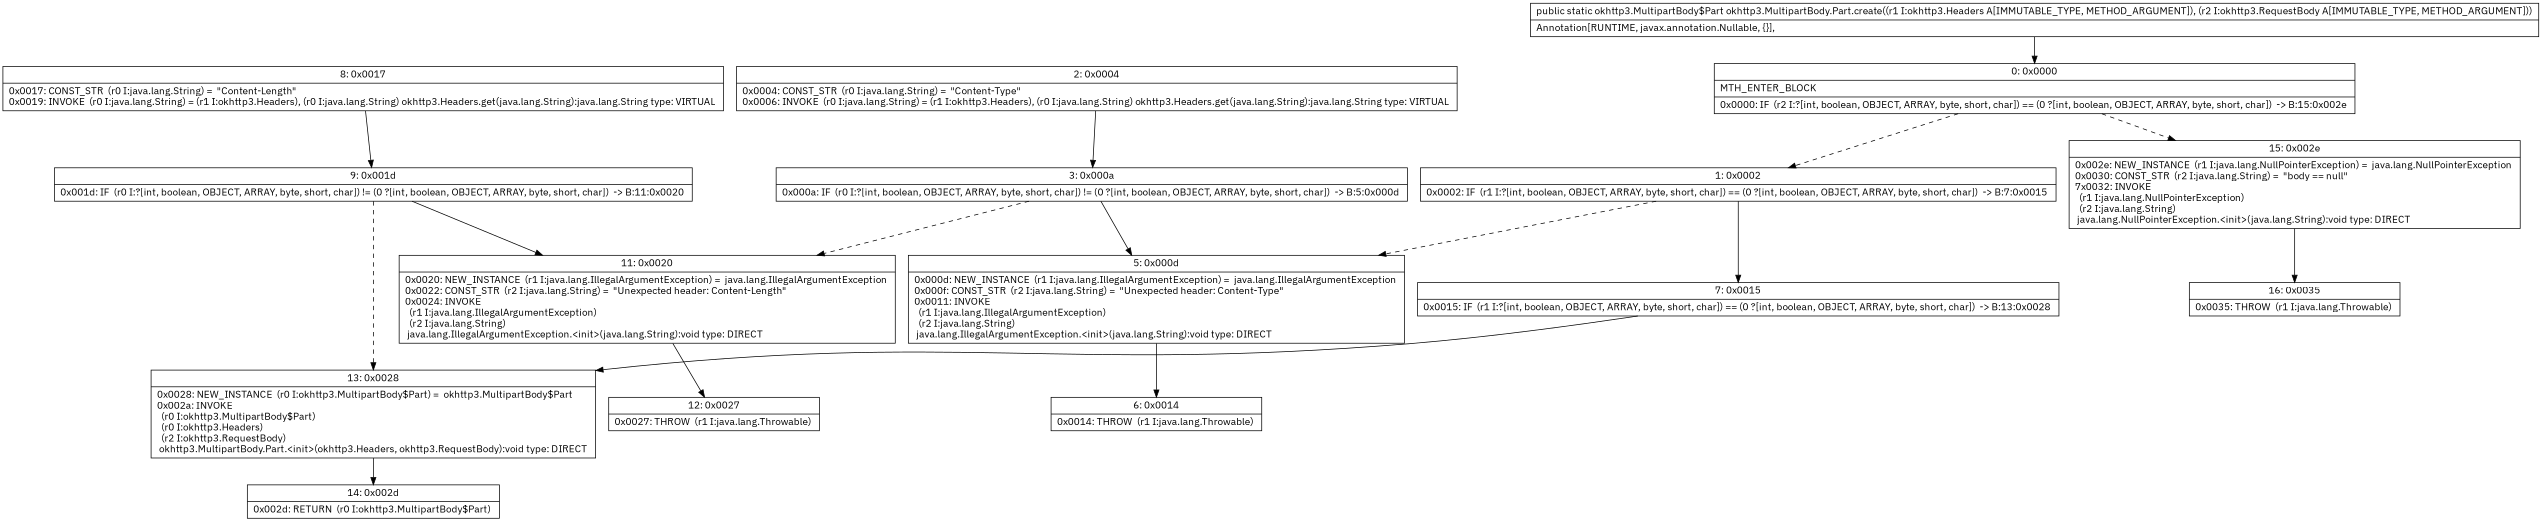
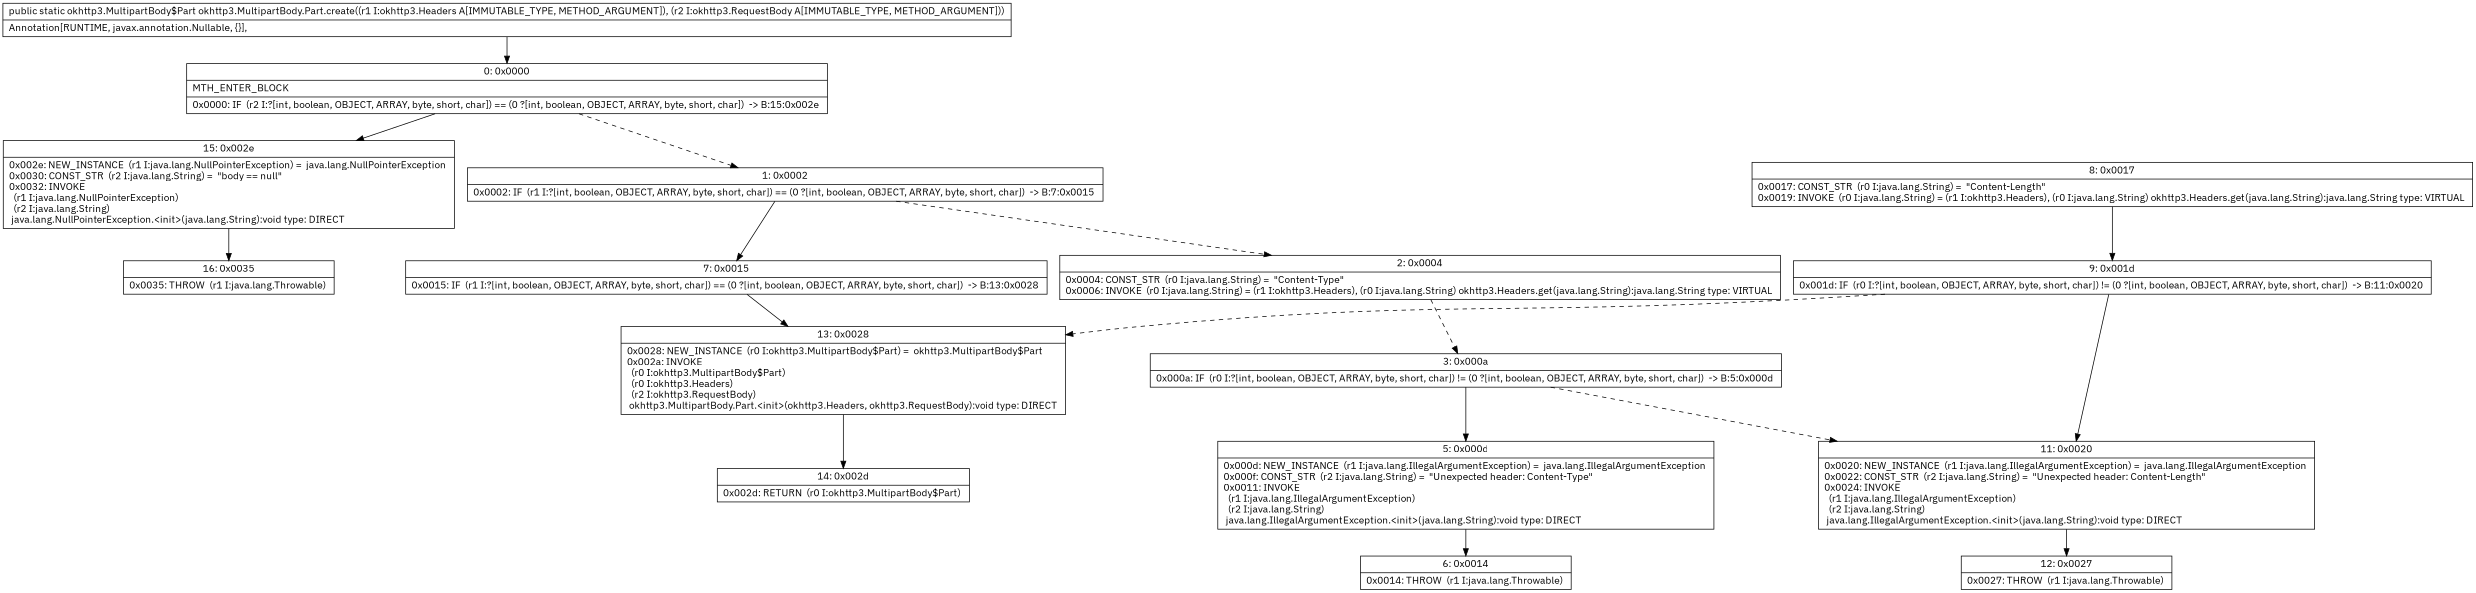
edge "0: 0x0000" -> "15: 0x002e": style dashed -> solid
edge "2: 0x0004" -> "3: 0x000a": style solid -> dashed
node "15: 0x002e": text "7x0032: INVOKE" -> "0x0032: INVOKE"
edge "1: 0x0002" -> "5: 0x000d": now "1: 0x0002" -> "2: 0x0004"
